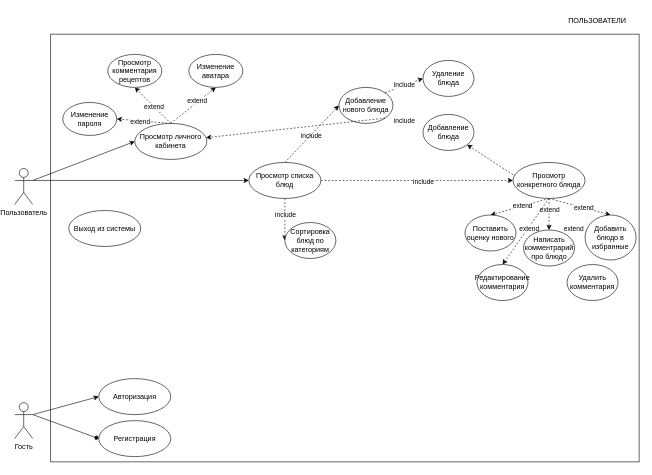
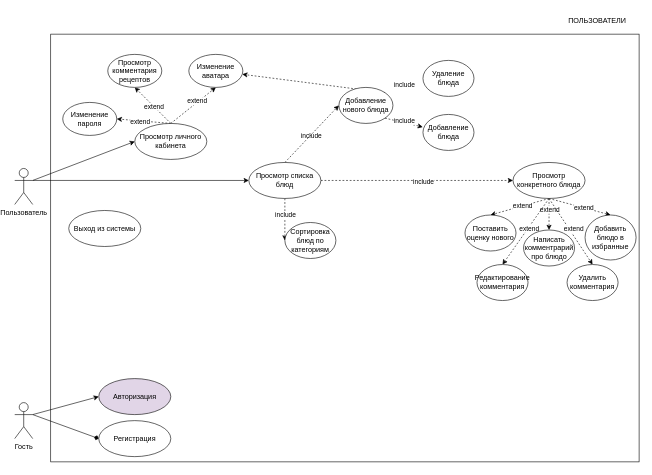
edge "Добавление нового блюда" -> "Удаление блюда": now "Добавление нового блюда" -> "Изменение аватара"
edge "Добавление нового блюда" -> "Просмотр личного кабинета": now "Добавление нового блюда" -> "Добавление блюда"
edge "Просмотр конкретного блюда" -> "Добавление блюда": now "Просмотр конкретного блюда" -> "Удалить комментария"
node "Авторизация": fillcolor #ffffff -> #e1d5e7
